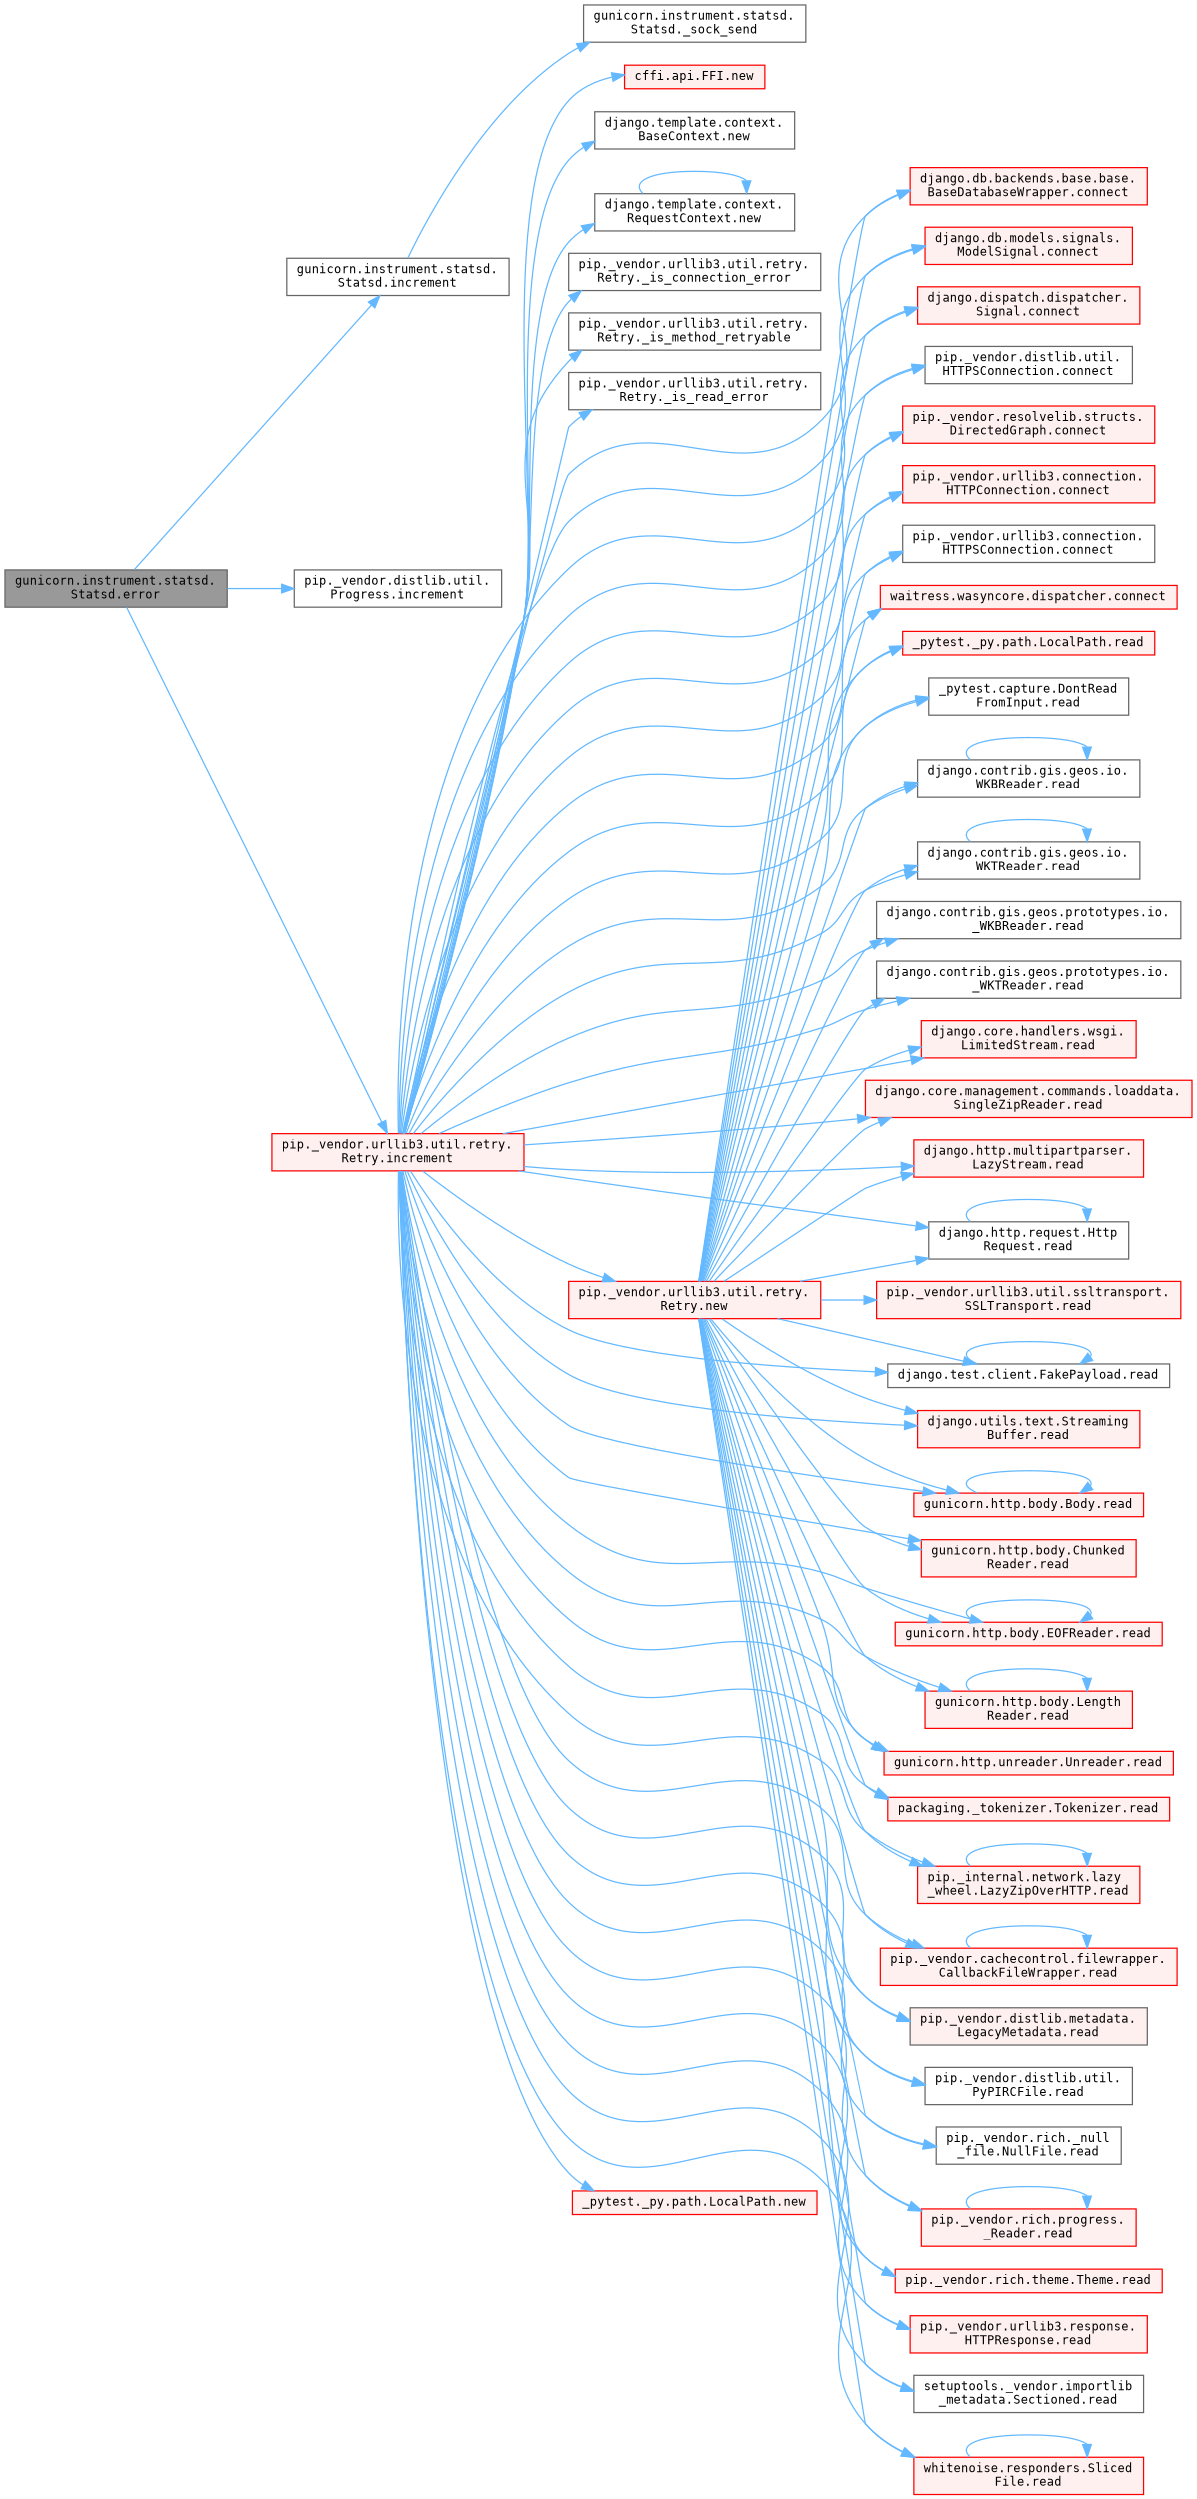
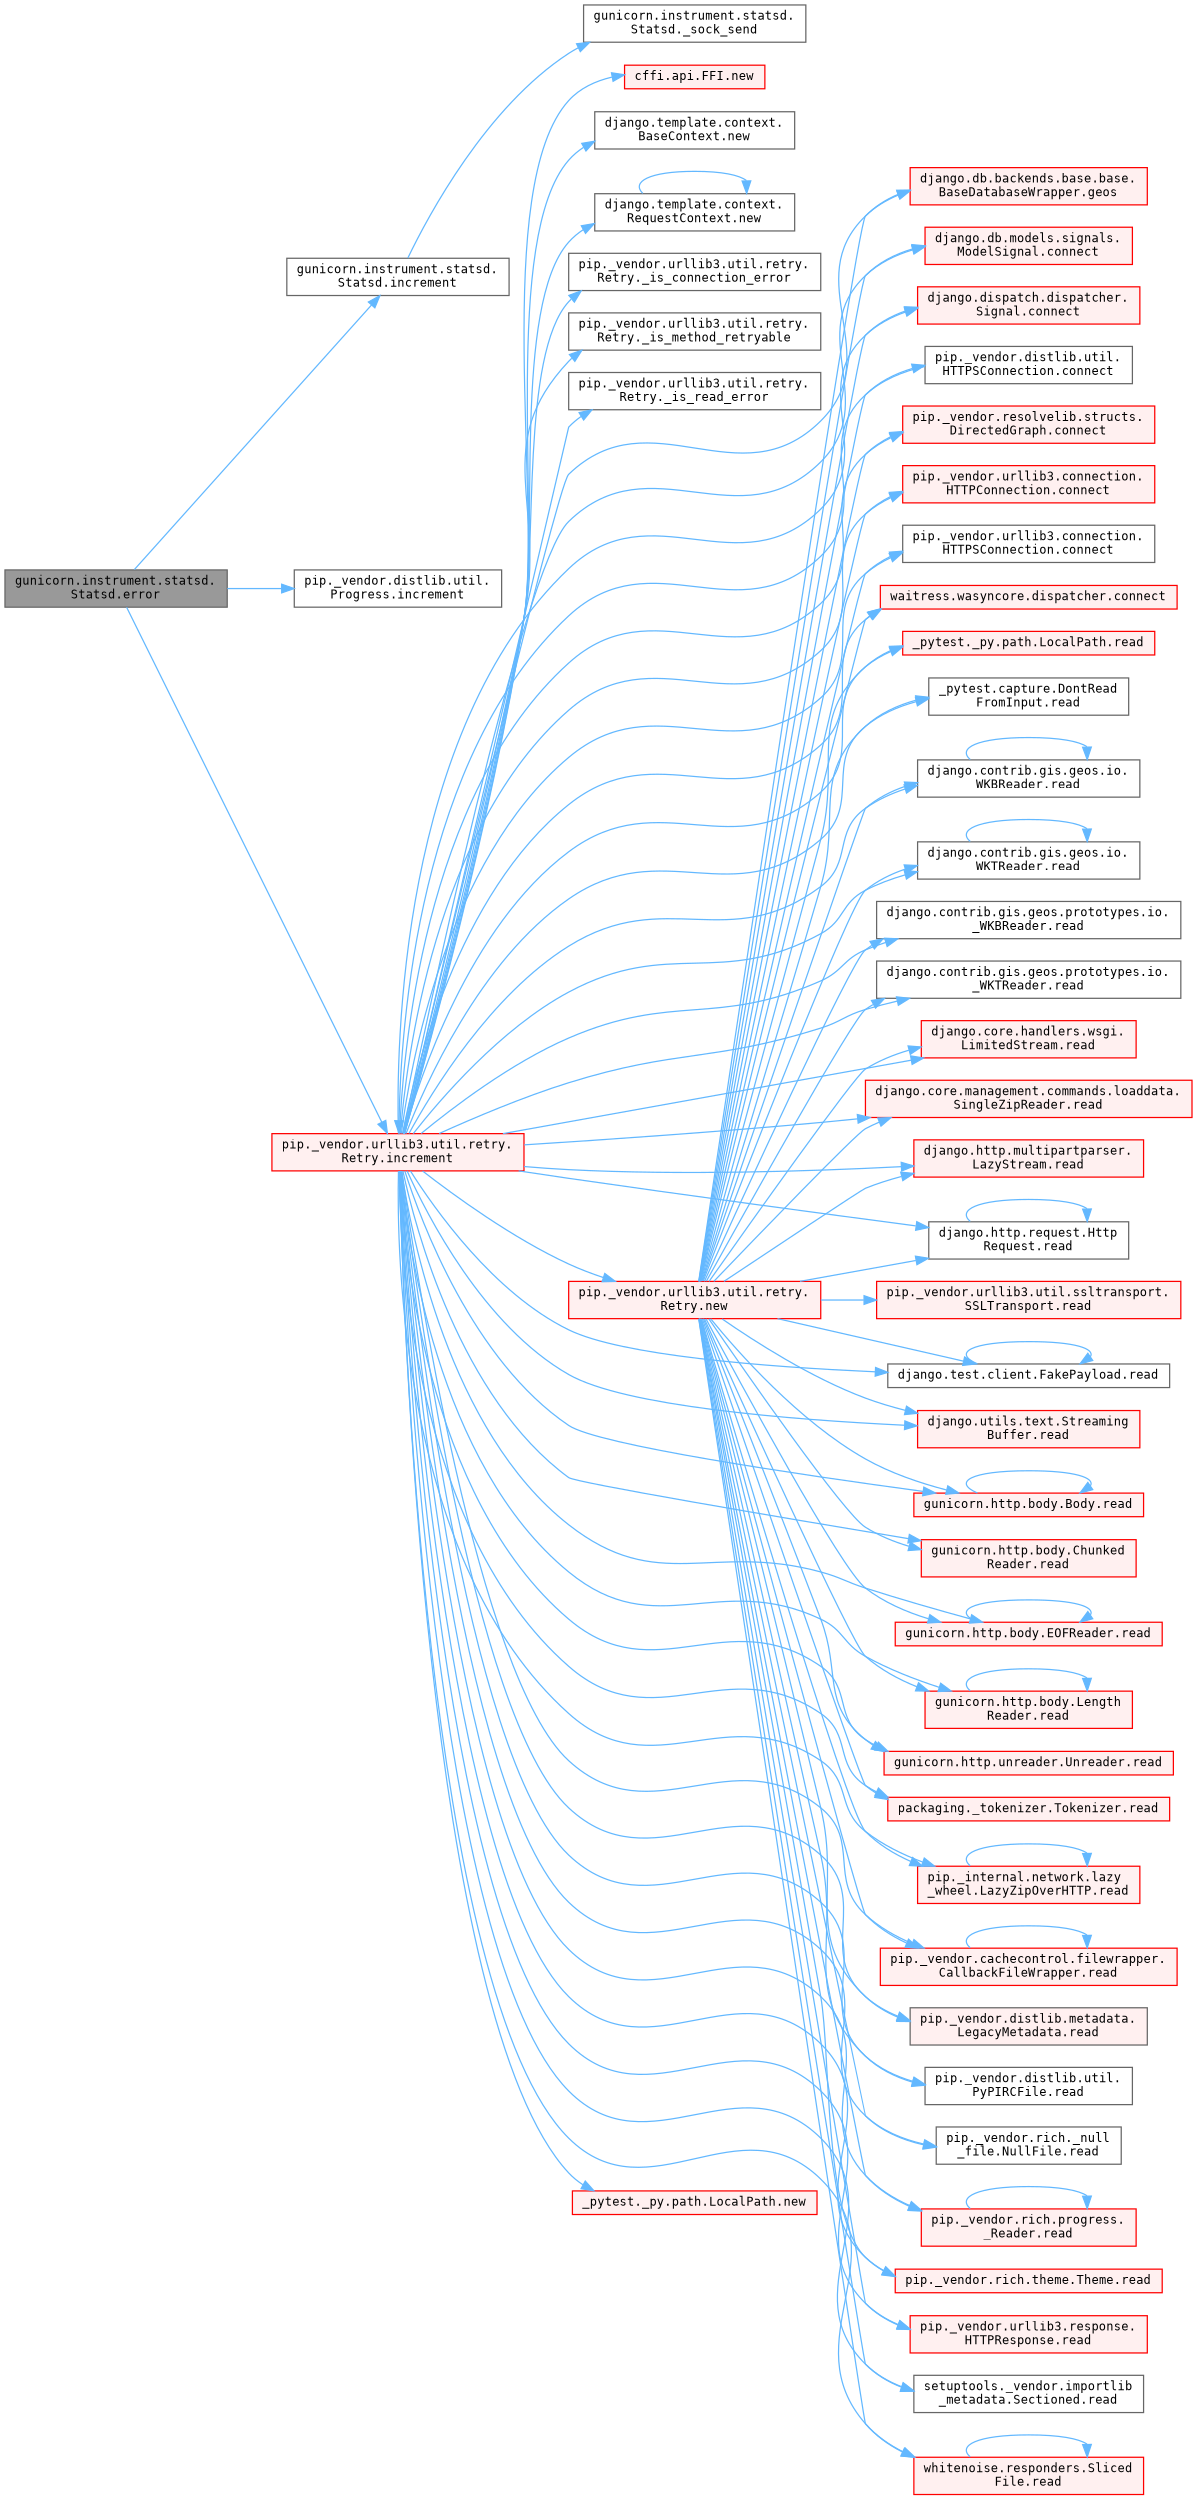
node "django.db.backends.base.base. BaseDatabaseWrapper.connect": label "django.db.backends.base.base. BaseDatabaseWrapper.connect" -> "django.db.backends.base.base. BaseDatabaseWrapper.geos"
edge "pip._vendor.urllib3.util.retry. Retry.increment" -> "pip._vendor.distlib.util. HTTPSConnection.connect": reversed
